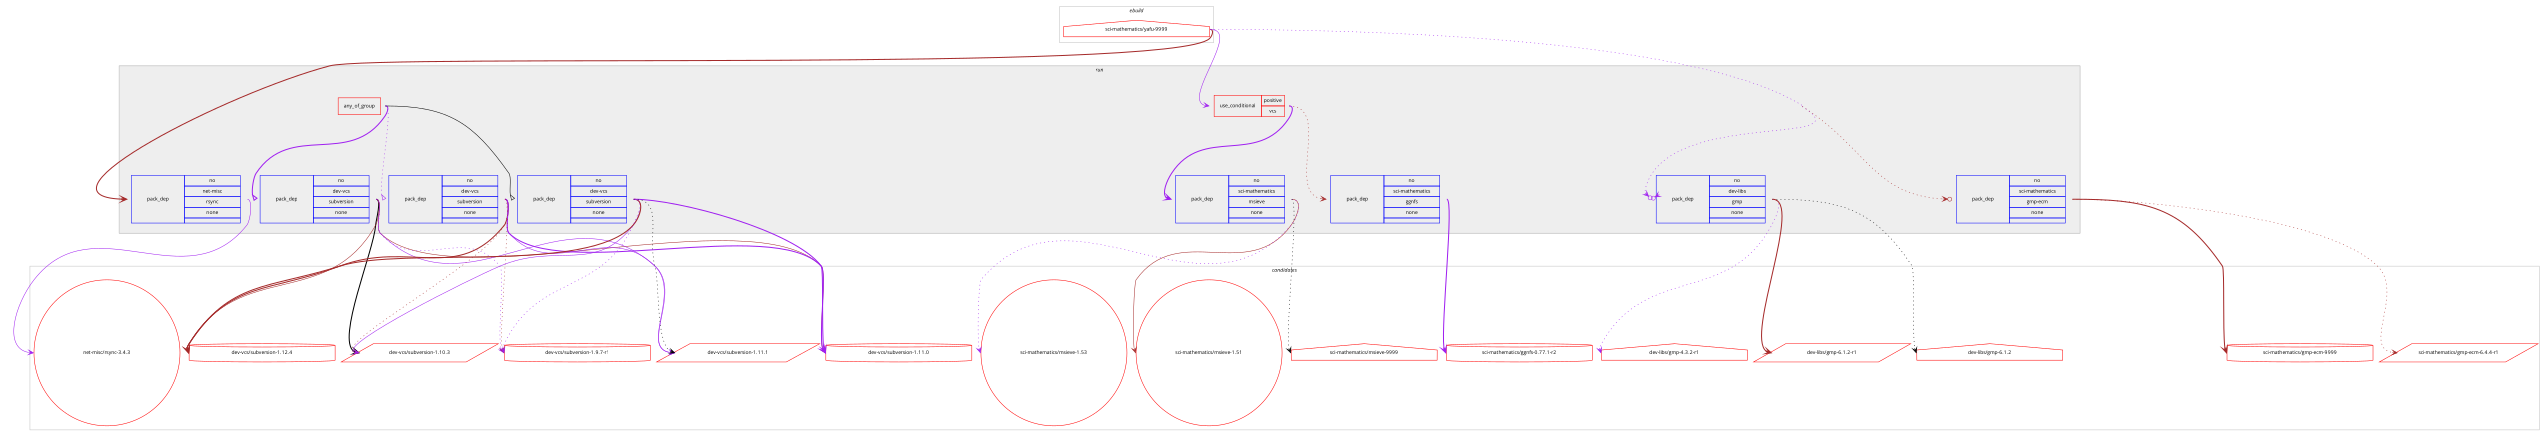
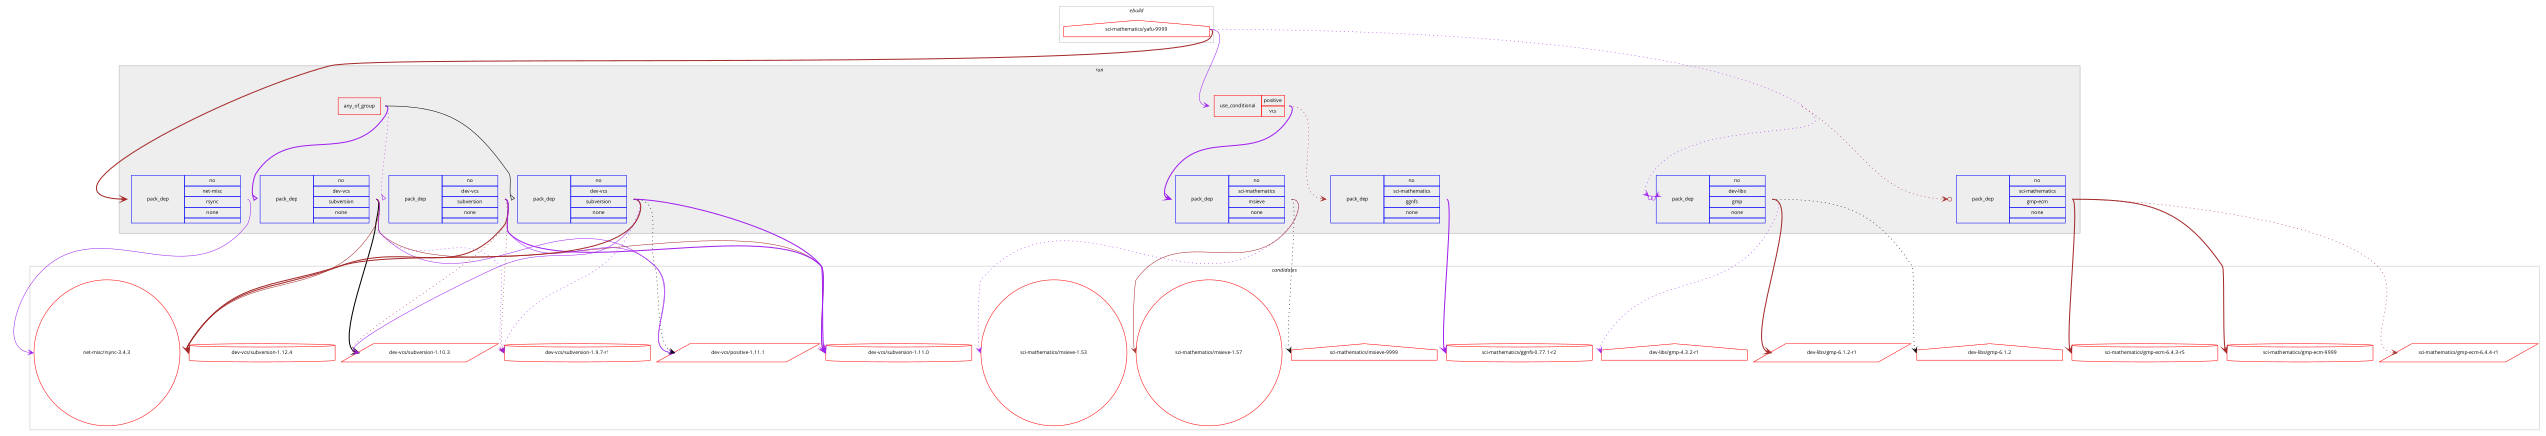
node "dev-vcs/subversion-1.11.1": label "dev-vcs/subversion-1.11.1" -> "dev-vcs/positive-1.11.1"
node "sci-mathematics/msieve-1.51": label "sci-mathematics/msieve-1.51" -> "sci-mathematics/msieve-1.57"
node "sci-mathematics/gmp-ecm-6.4.3-r5": added
